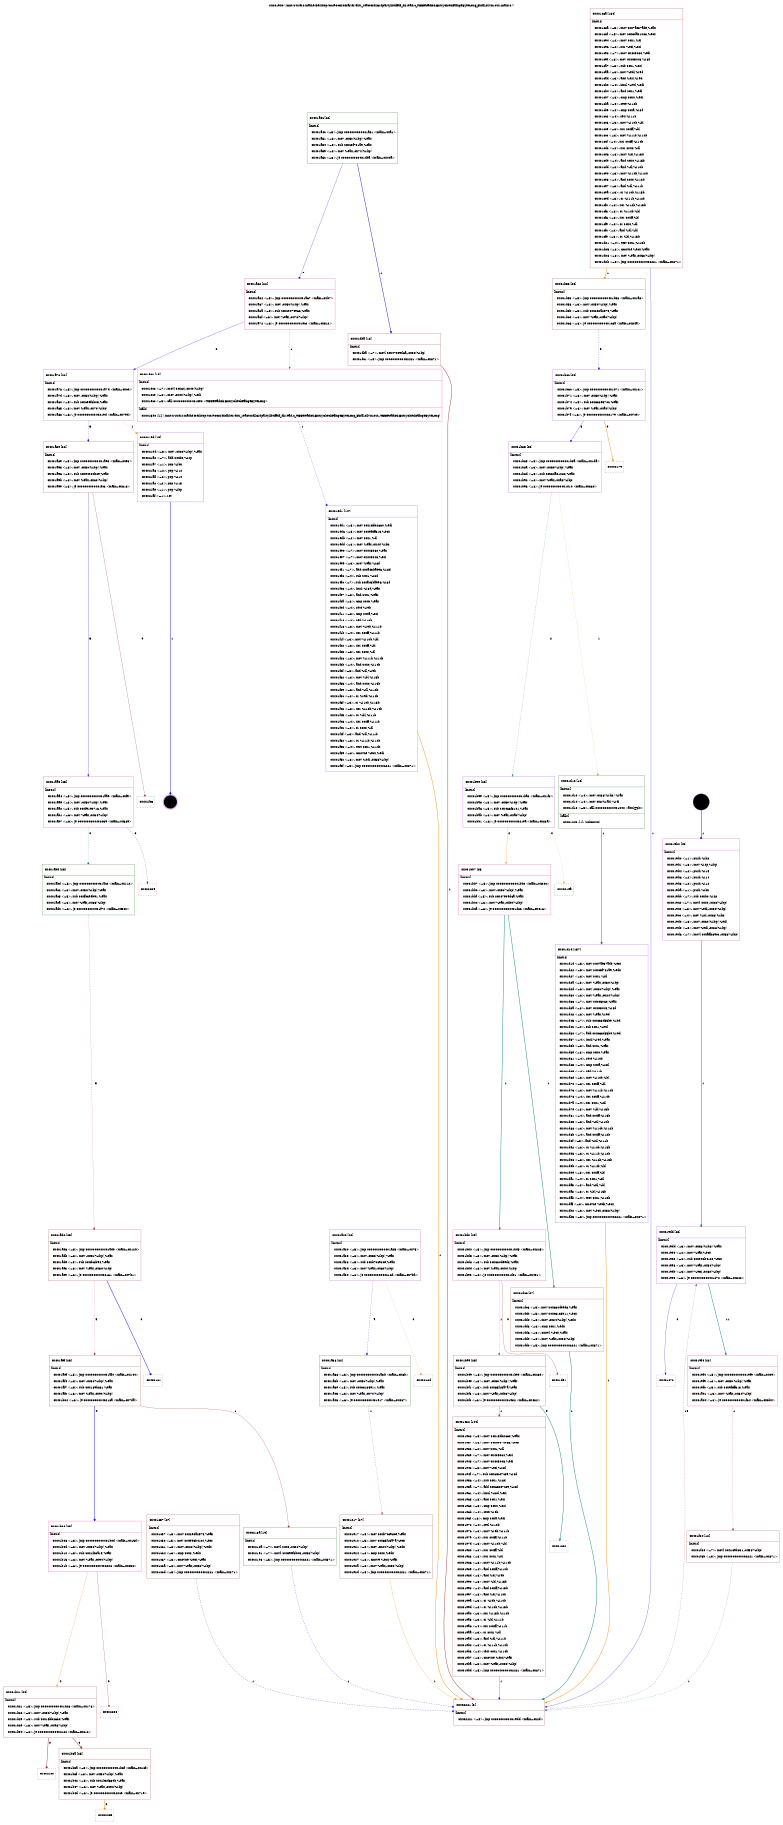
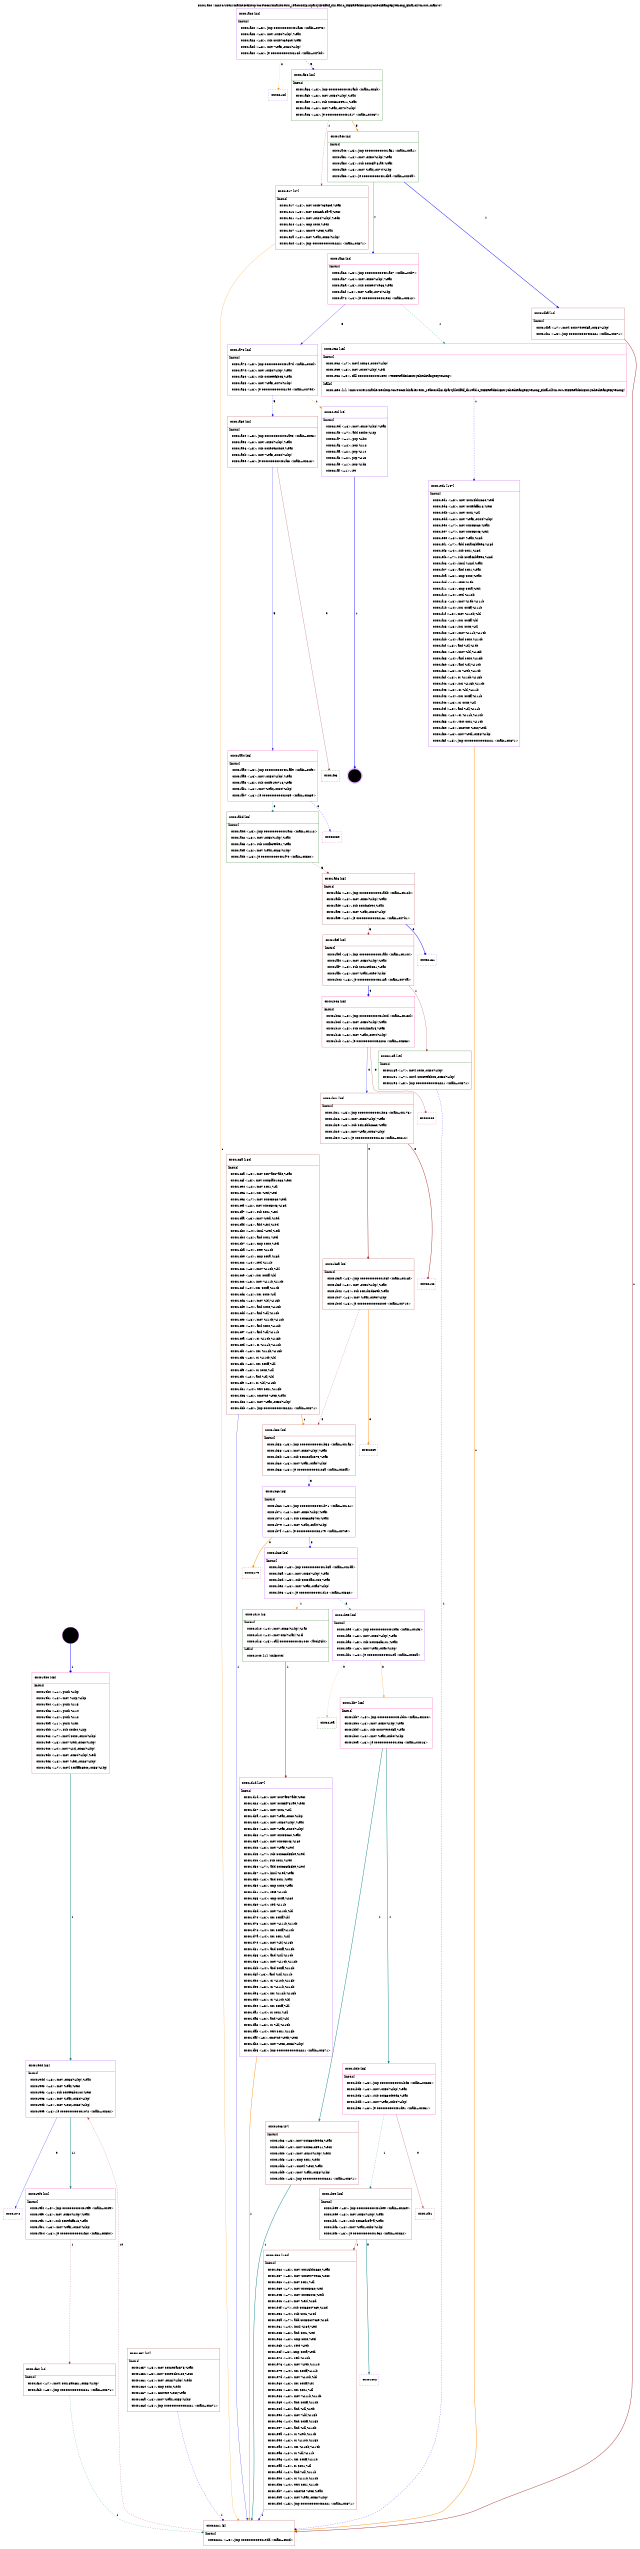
edge "0x401a36 [22]" -> "0x401a4c [22]": added, label "8"
edge "0x401b3a [25]" -> "0x401b53 [25]": added, label "4"
edge "0x401b08 [25]" -> "0x401b21 [25]": color darkorange -> blue
